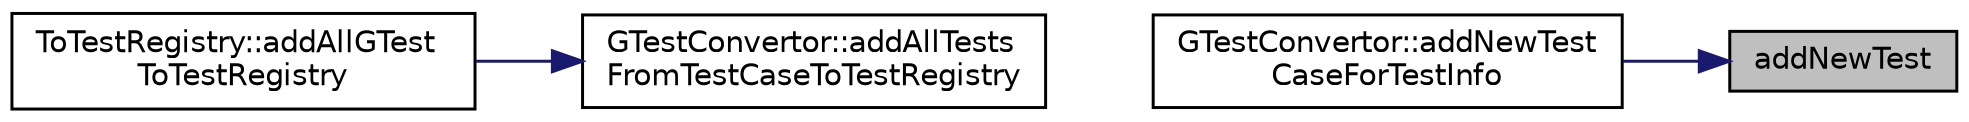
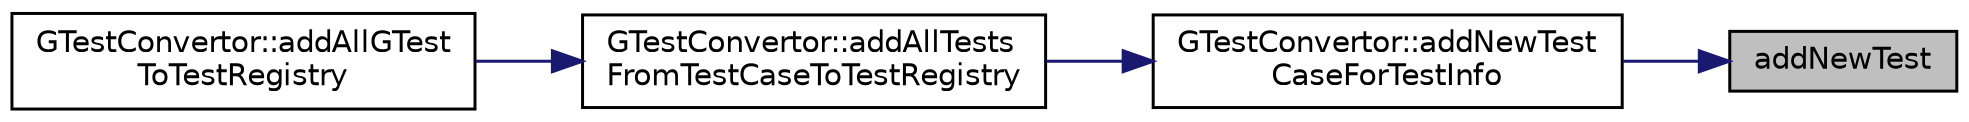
node "ToTestRegistry::addAllGTest ToTestRegistry": label "ToTestRegistry::addAllGTest ToTestRegistry" -> "GTestConvertor::addAllGTest ToTestRegistry"
edge "GTestConvertor::addAllTests FromTestCaseToTestRegistry" -> "GTestConvertor::addNewTest CaseForTestInfo": added
